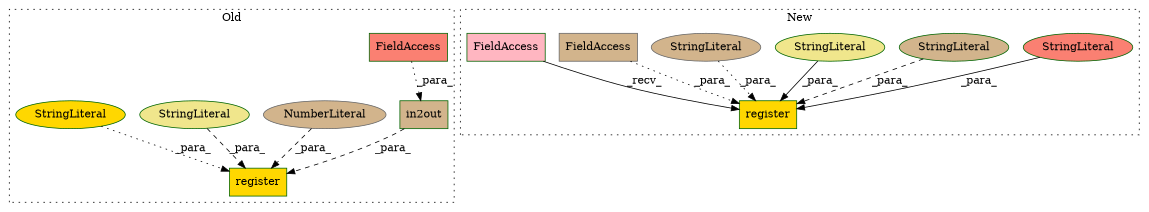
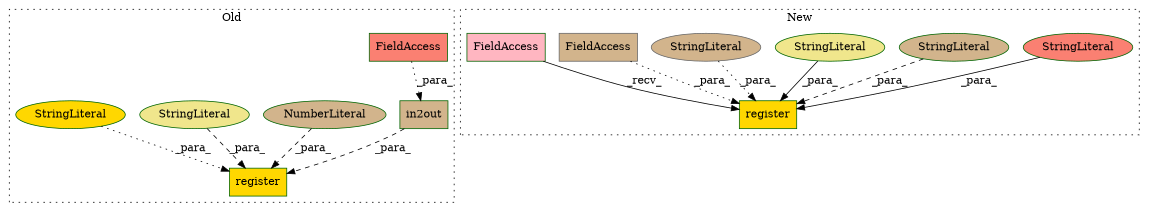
node "NumberLiteral": color gray40 -> darkgreen
